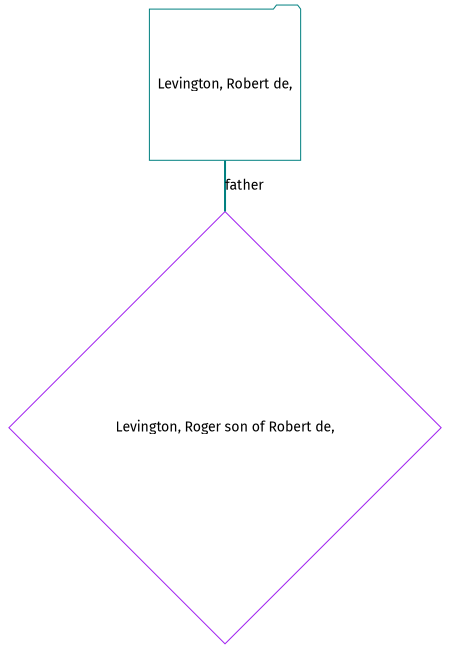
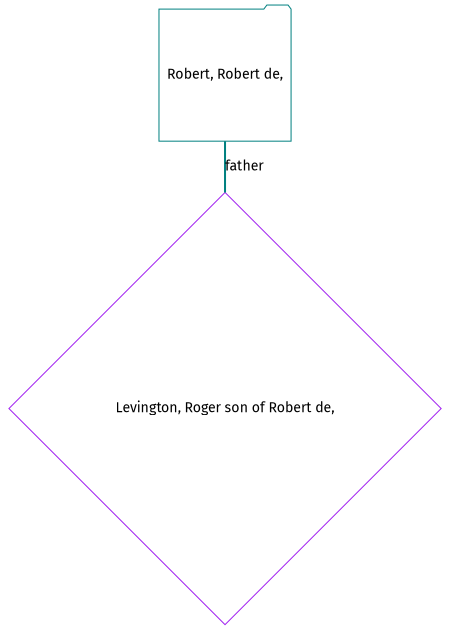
node "Levington, Robert de,": label "Levington, Robert de," -> "Robert, Robert de,"
